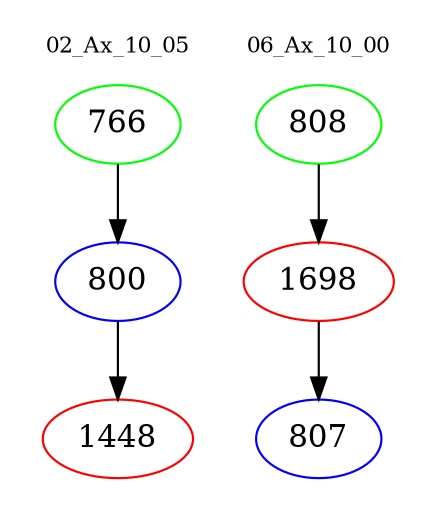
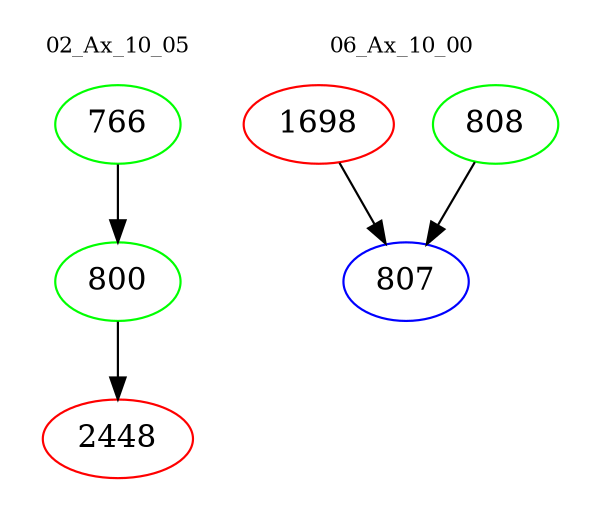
edge "808" -> "1698": now "808" -> "807"
node "800": color blue -> green
node "1448": label "1448" -> "2448"
